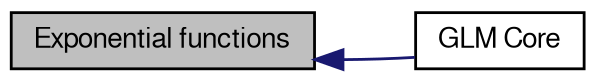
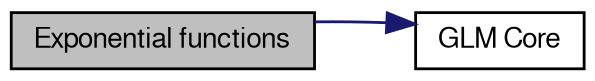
edge "GLM Core" -> "Exponential functions": reversed
